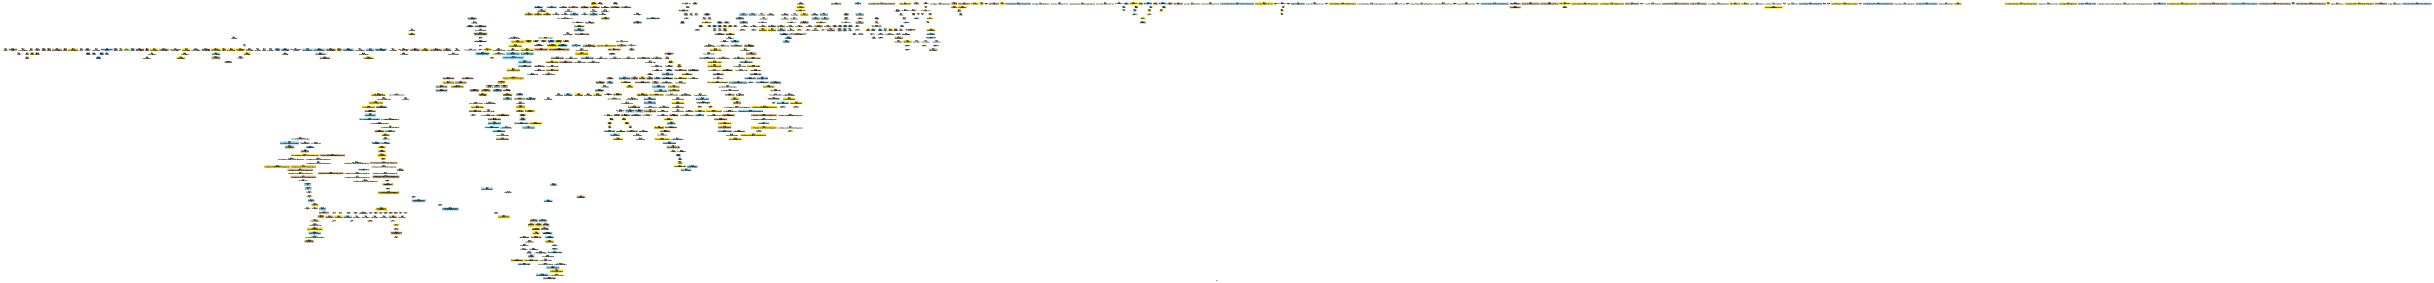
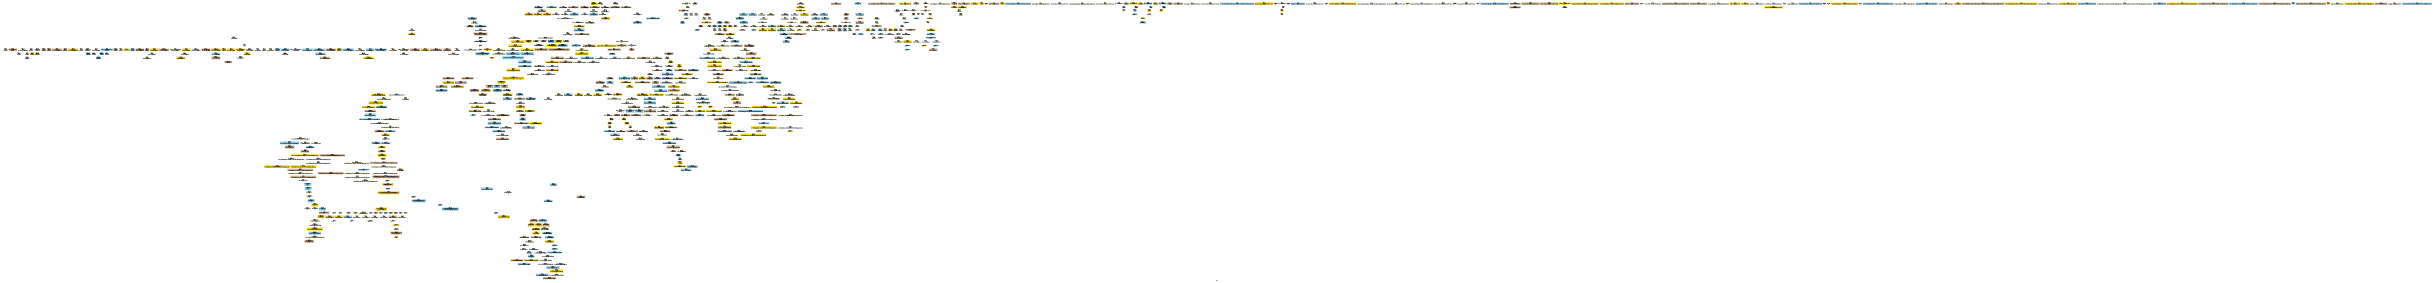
node "NodeID: 141": added
